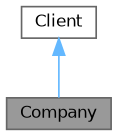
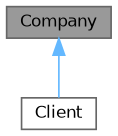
edge "Company" -> "Client": reversed
